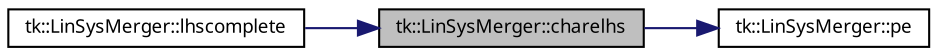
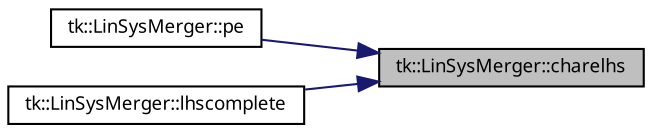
edge "tk::LinSysMerger::charelhs" -> "tk::LinSysMerger::pe": reversed
